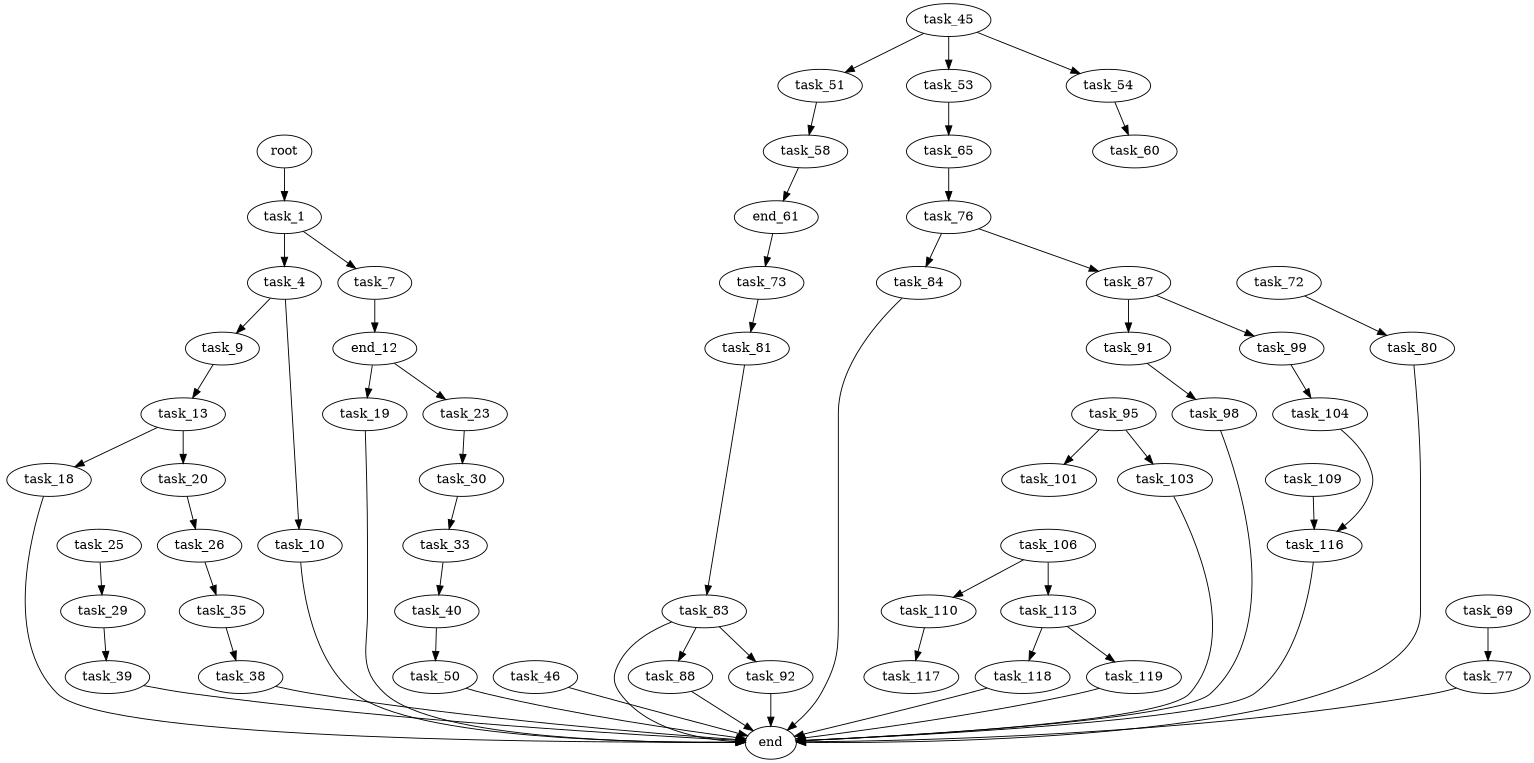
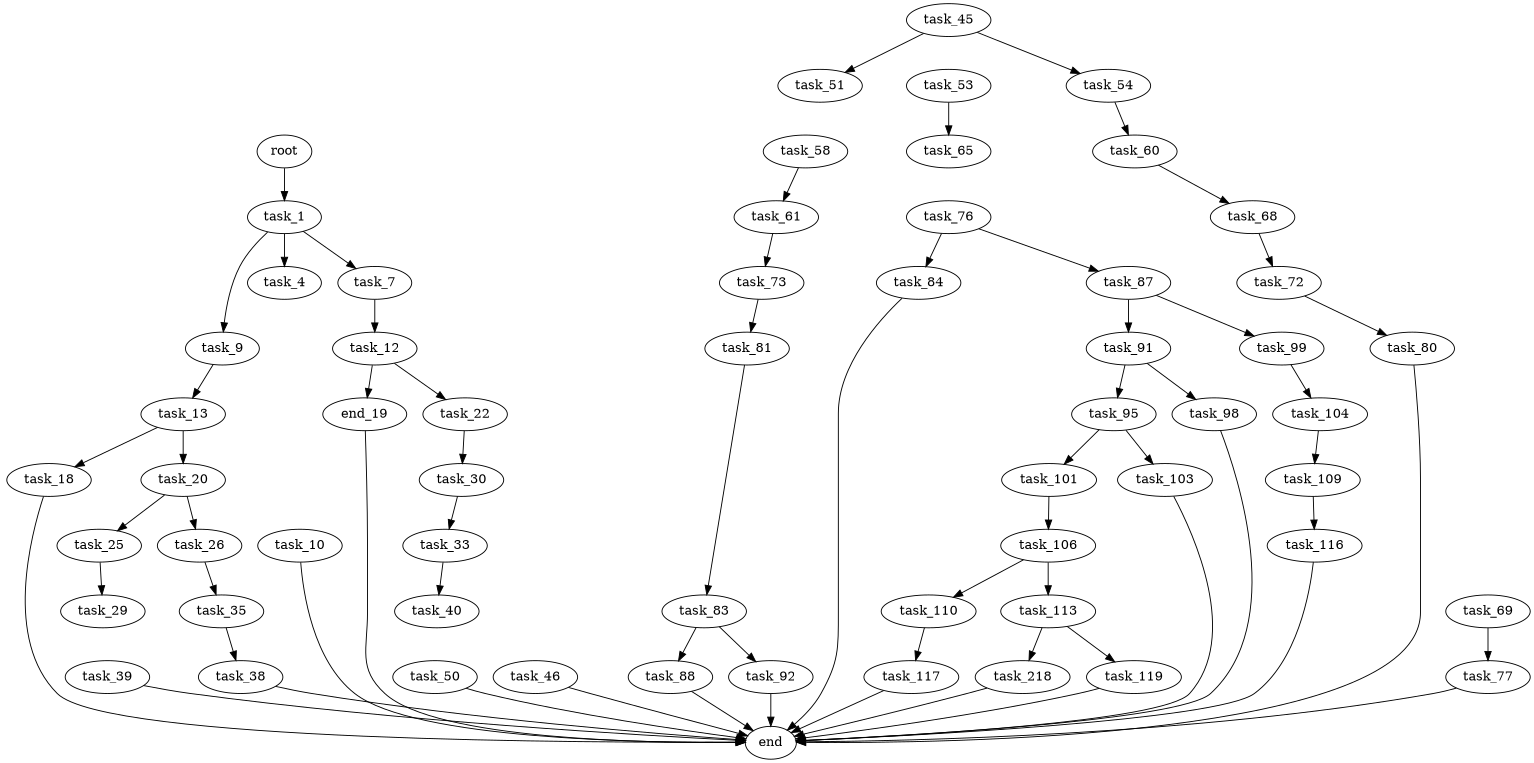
edge "task_45" -> "task_53": removed
edge "task_51" -> "task_58": removed
edge "task_65" -> "task_76": removed
node "end_61": label "end_61" -> "task_61"
node "task_68": added
edge "task_4" -> "task_9": now "task_1" -> "task_9"
node "end_12": label "end_12" -> "task_12"
edge "task_91" -> "task_95": added
edge "task_4" -> "task_10": removed
node "task_19": label "task_19" -> "end_19"
node "task_23": label "task_23" -> "task_22"
edge "task_104" -> "task_116": now "task_104" -> "task_109"
edge "task_101" -> "task_106": added
edge "task_20" -> "task_25": added
edge "task_29" -> "task_39": removed
edge "task_40" -> "task_50": removed
node "task_118": label "task_118" -> "task_218"
edge "task_83" -> "end": now "task_117" -> "end"
